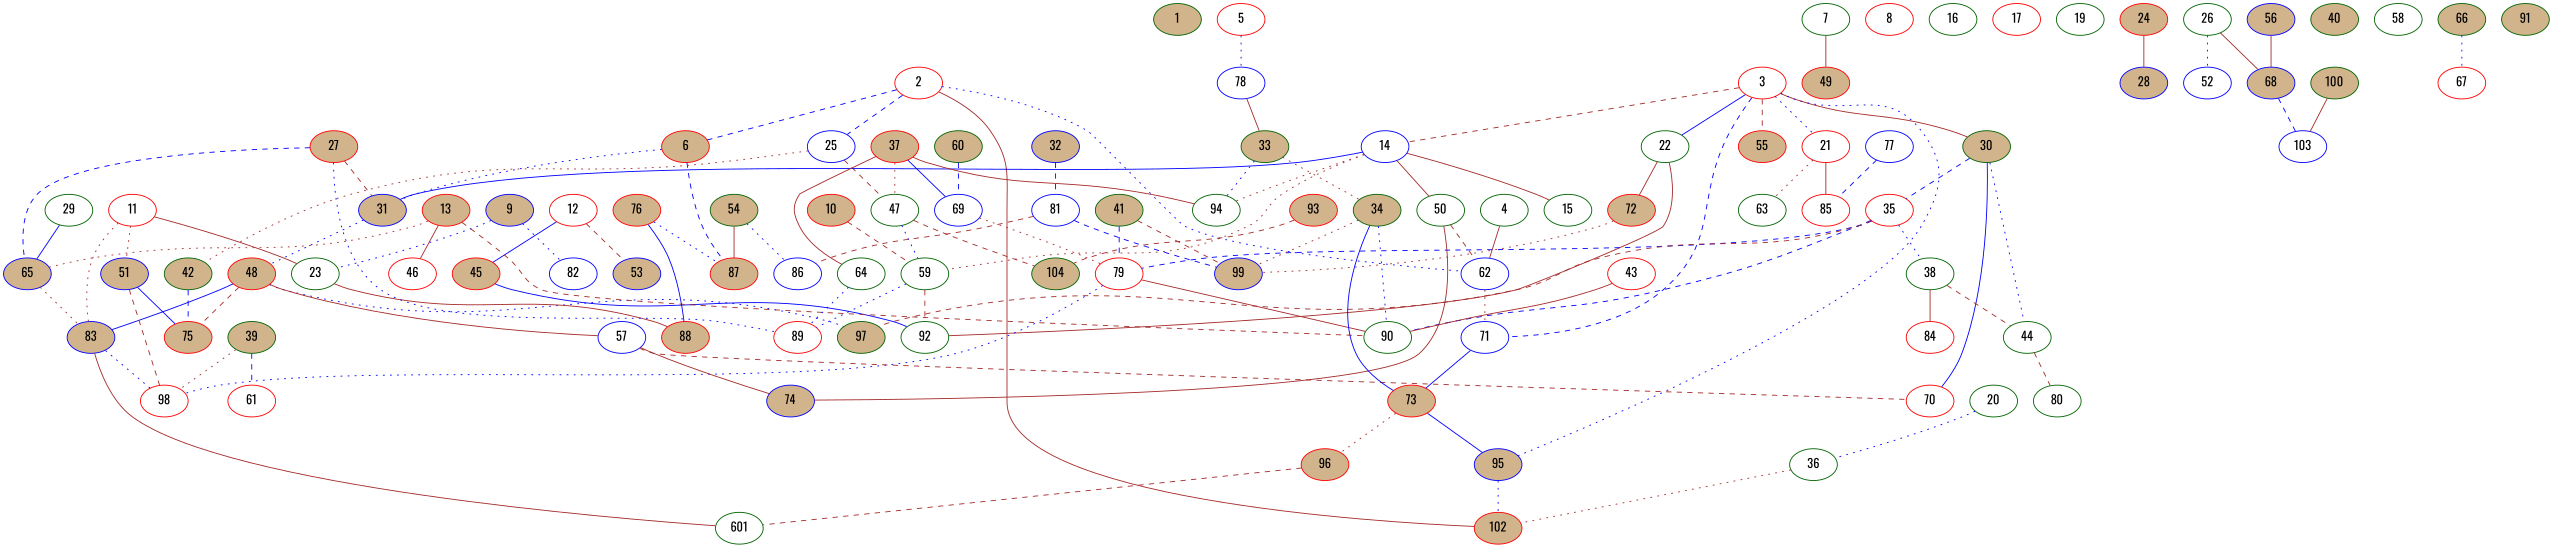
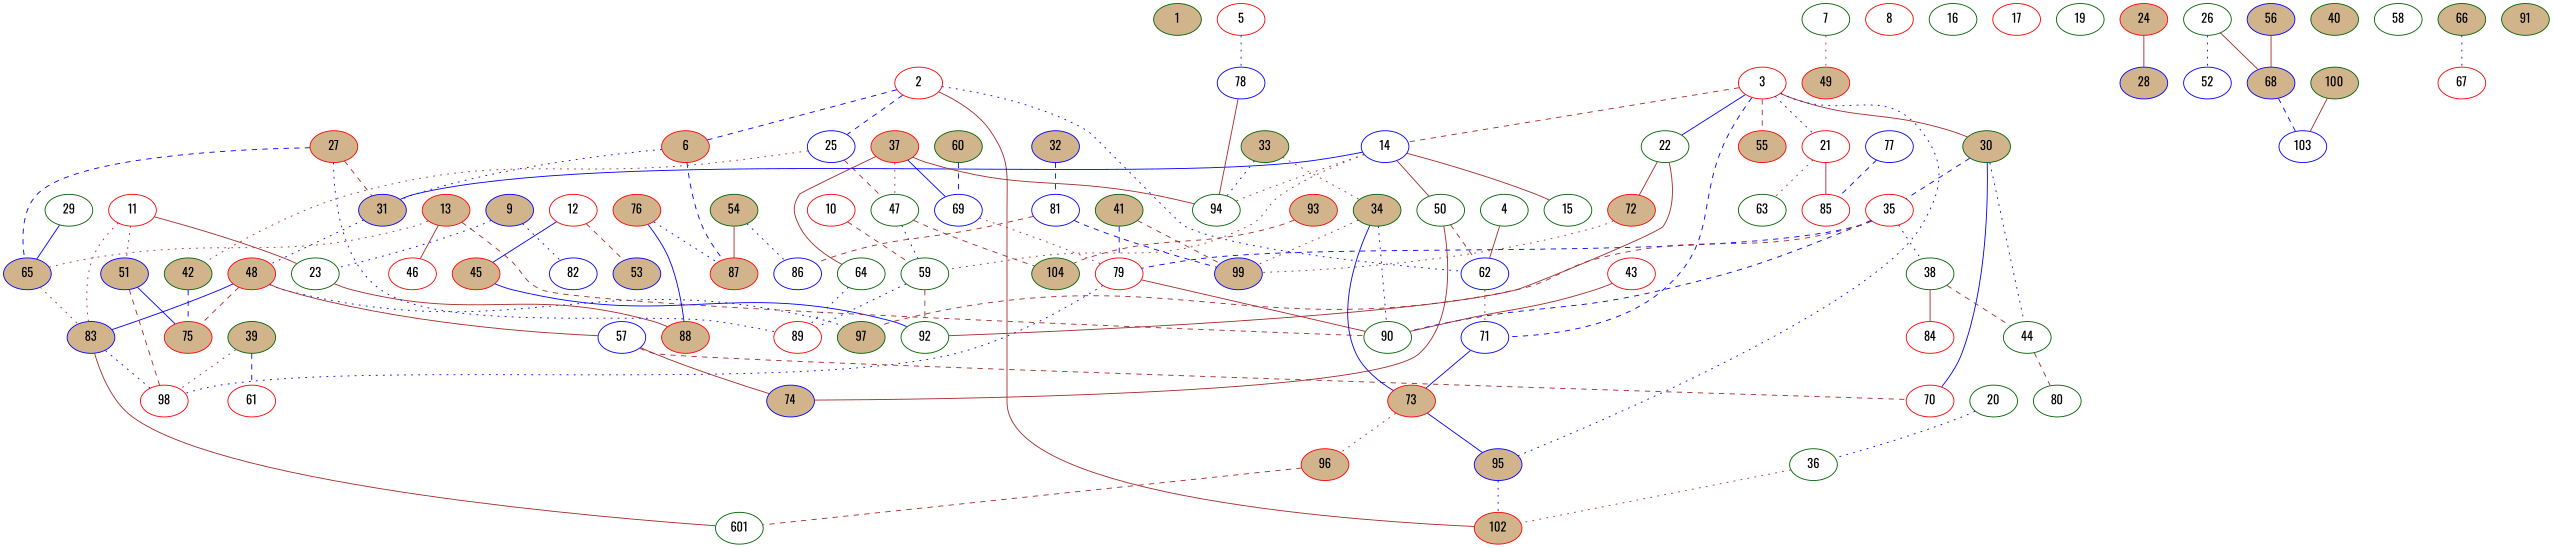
edge "7" -- "49": style solid -> dotted
edge "78" -- "33": now "78" -- "94"
node "10": fillcolor tan -> white
